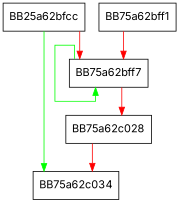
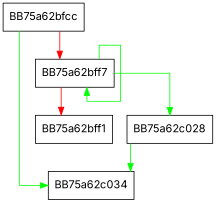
node "BB25a62bfcc": label "BB25a62bfcc" -> "BB75a62bfcc"
edge "BB75a62bff1" -> "BB75a62bff7": reversed
edge "BB75a62bff7" -> "BB75a62c028": color red -> green
edge "BB75a62c028" -> "BB75a62c034": color red -> green
